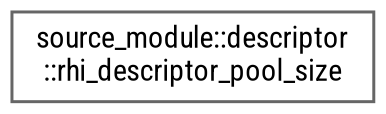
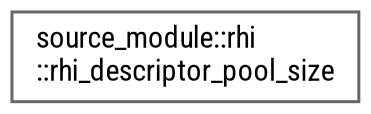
node "source_module::descriptor ::rhi_descriptor_pool_size": label "source_module::descriptor ::rhi_descriptor_pool_size" -> "source_module::rhi ::rhi_descriptor_pool_size"
